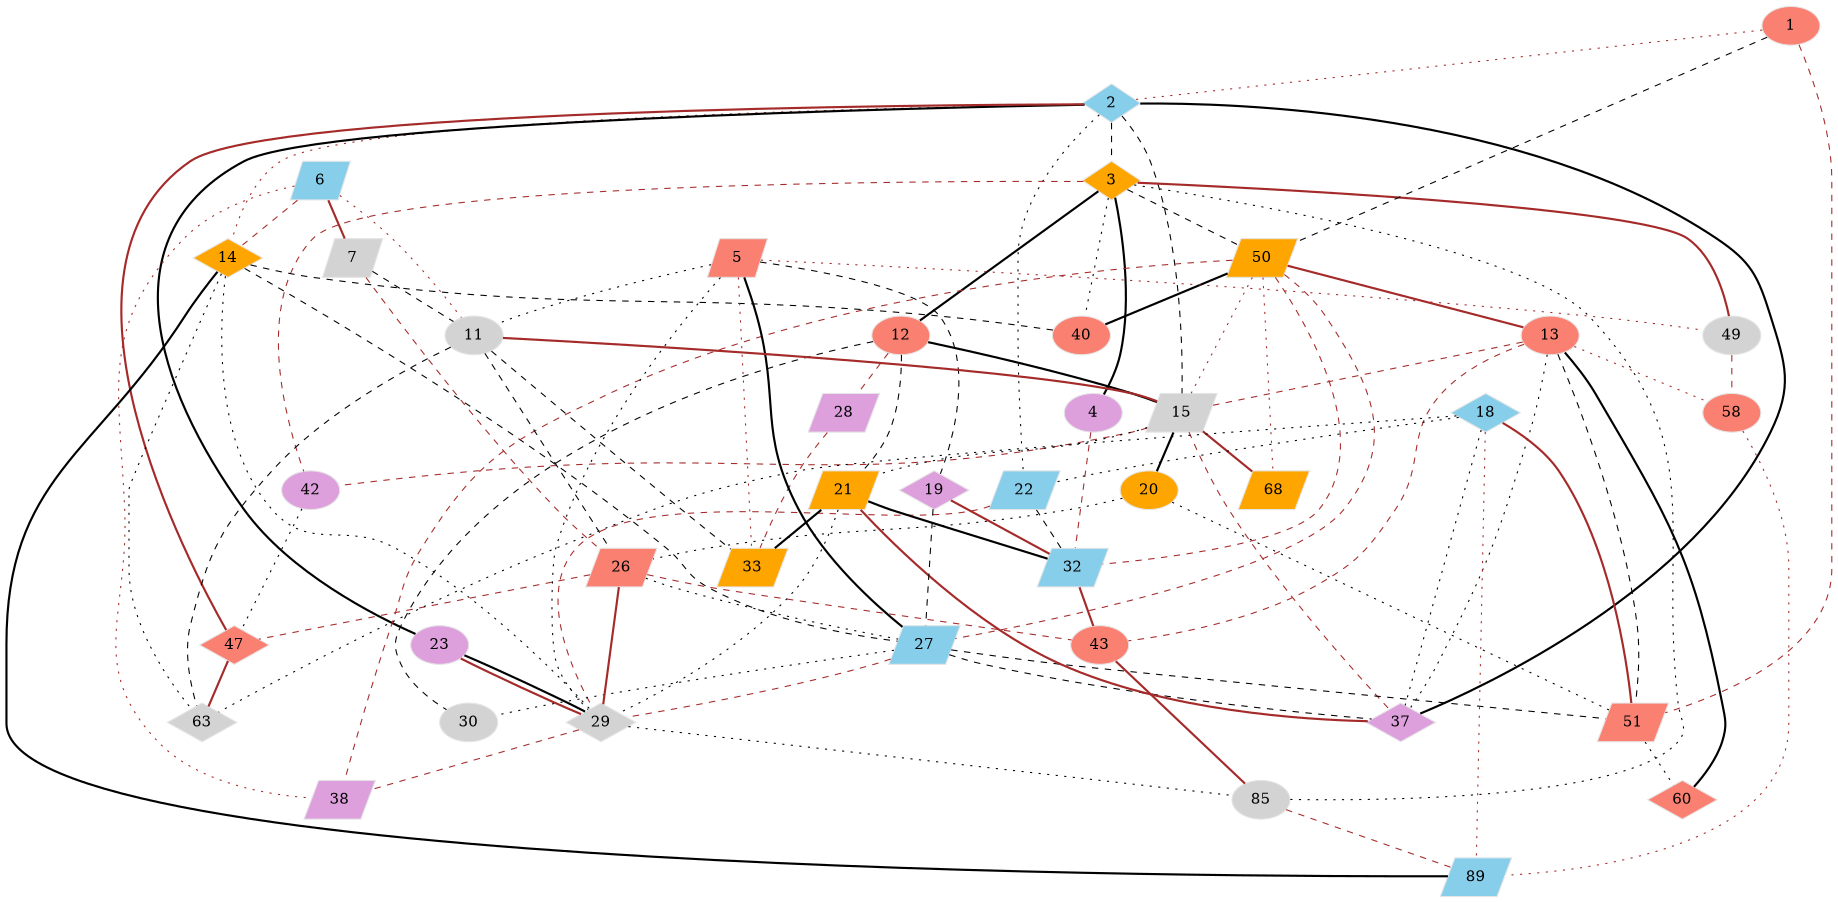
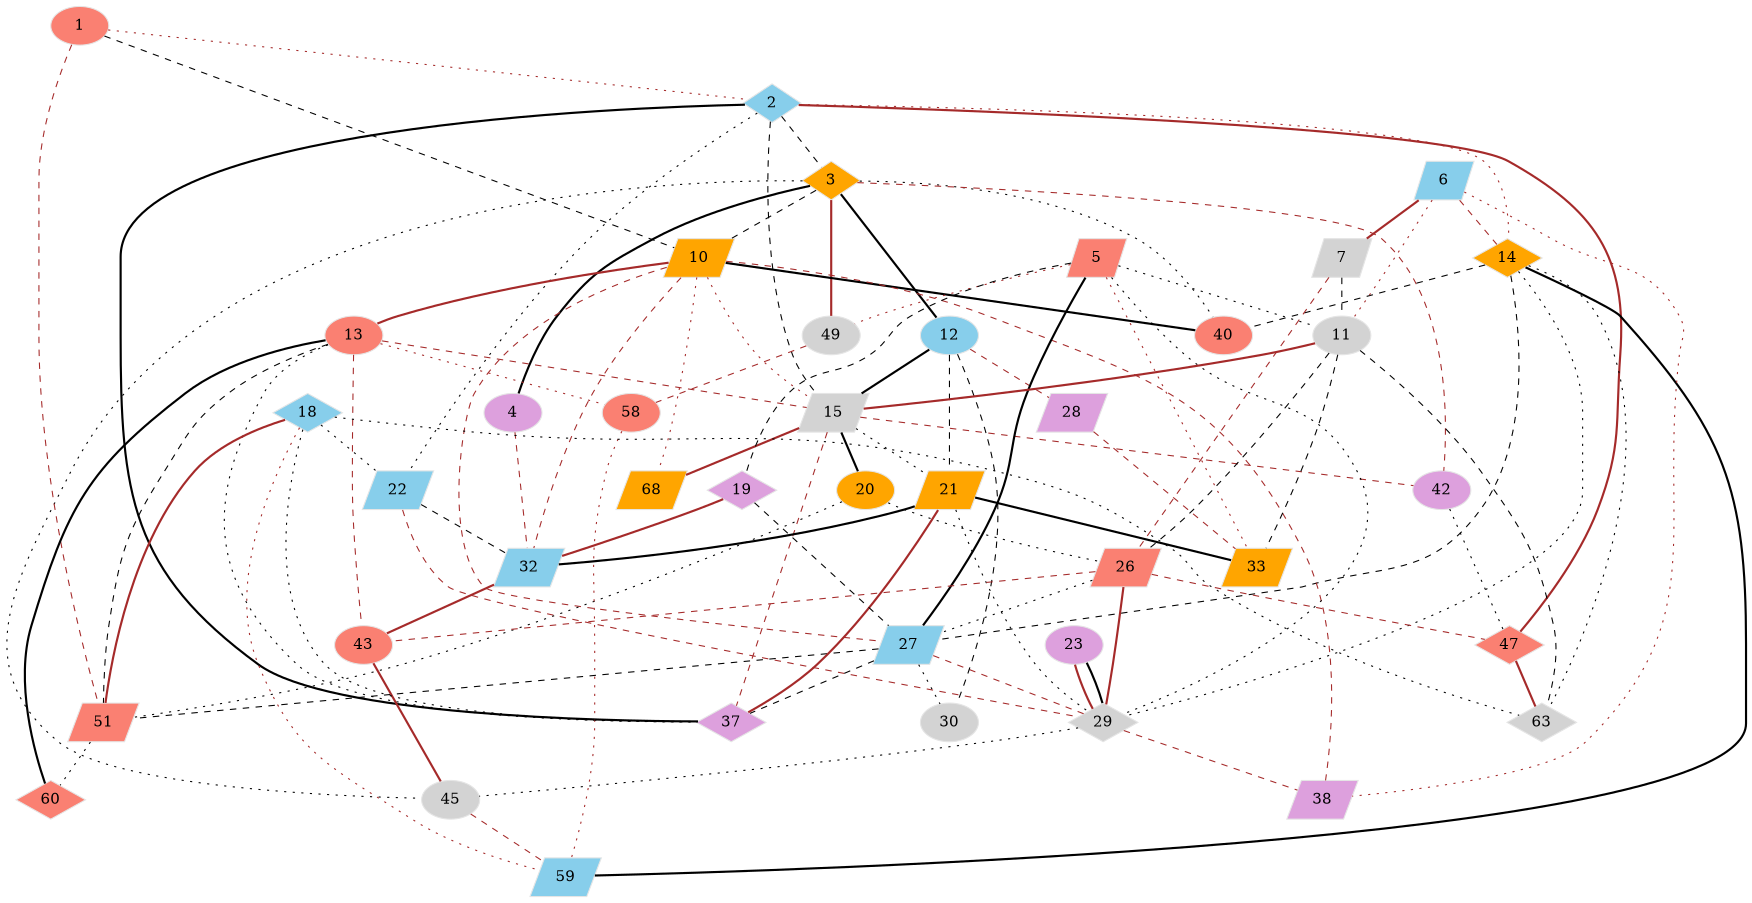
edge "2" -- "23": removed
node "50": label "50" -> "10"
node "12": fillcolor salmon -> skyblue
node "85": label "85" -> "45"
node "89": label "89" -> "59"
